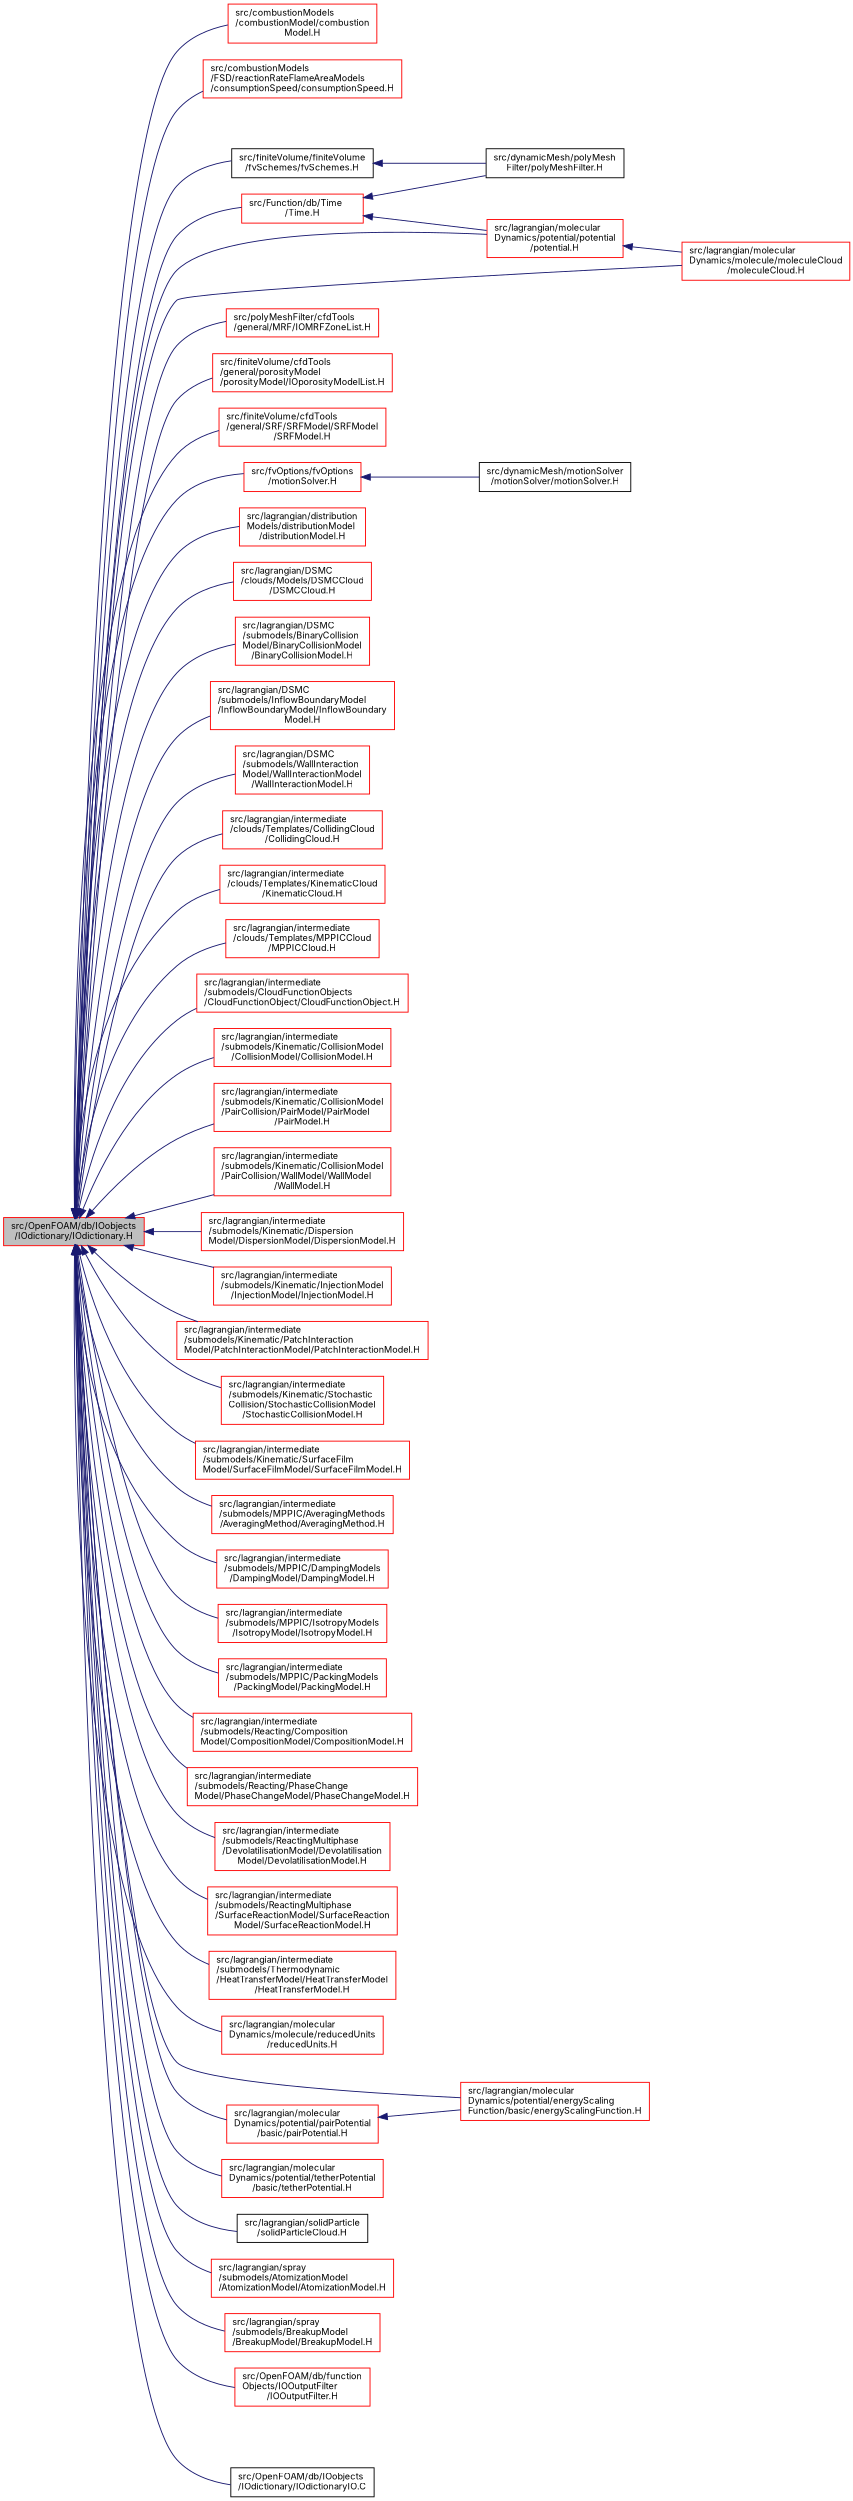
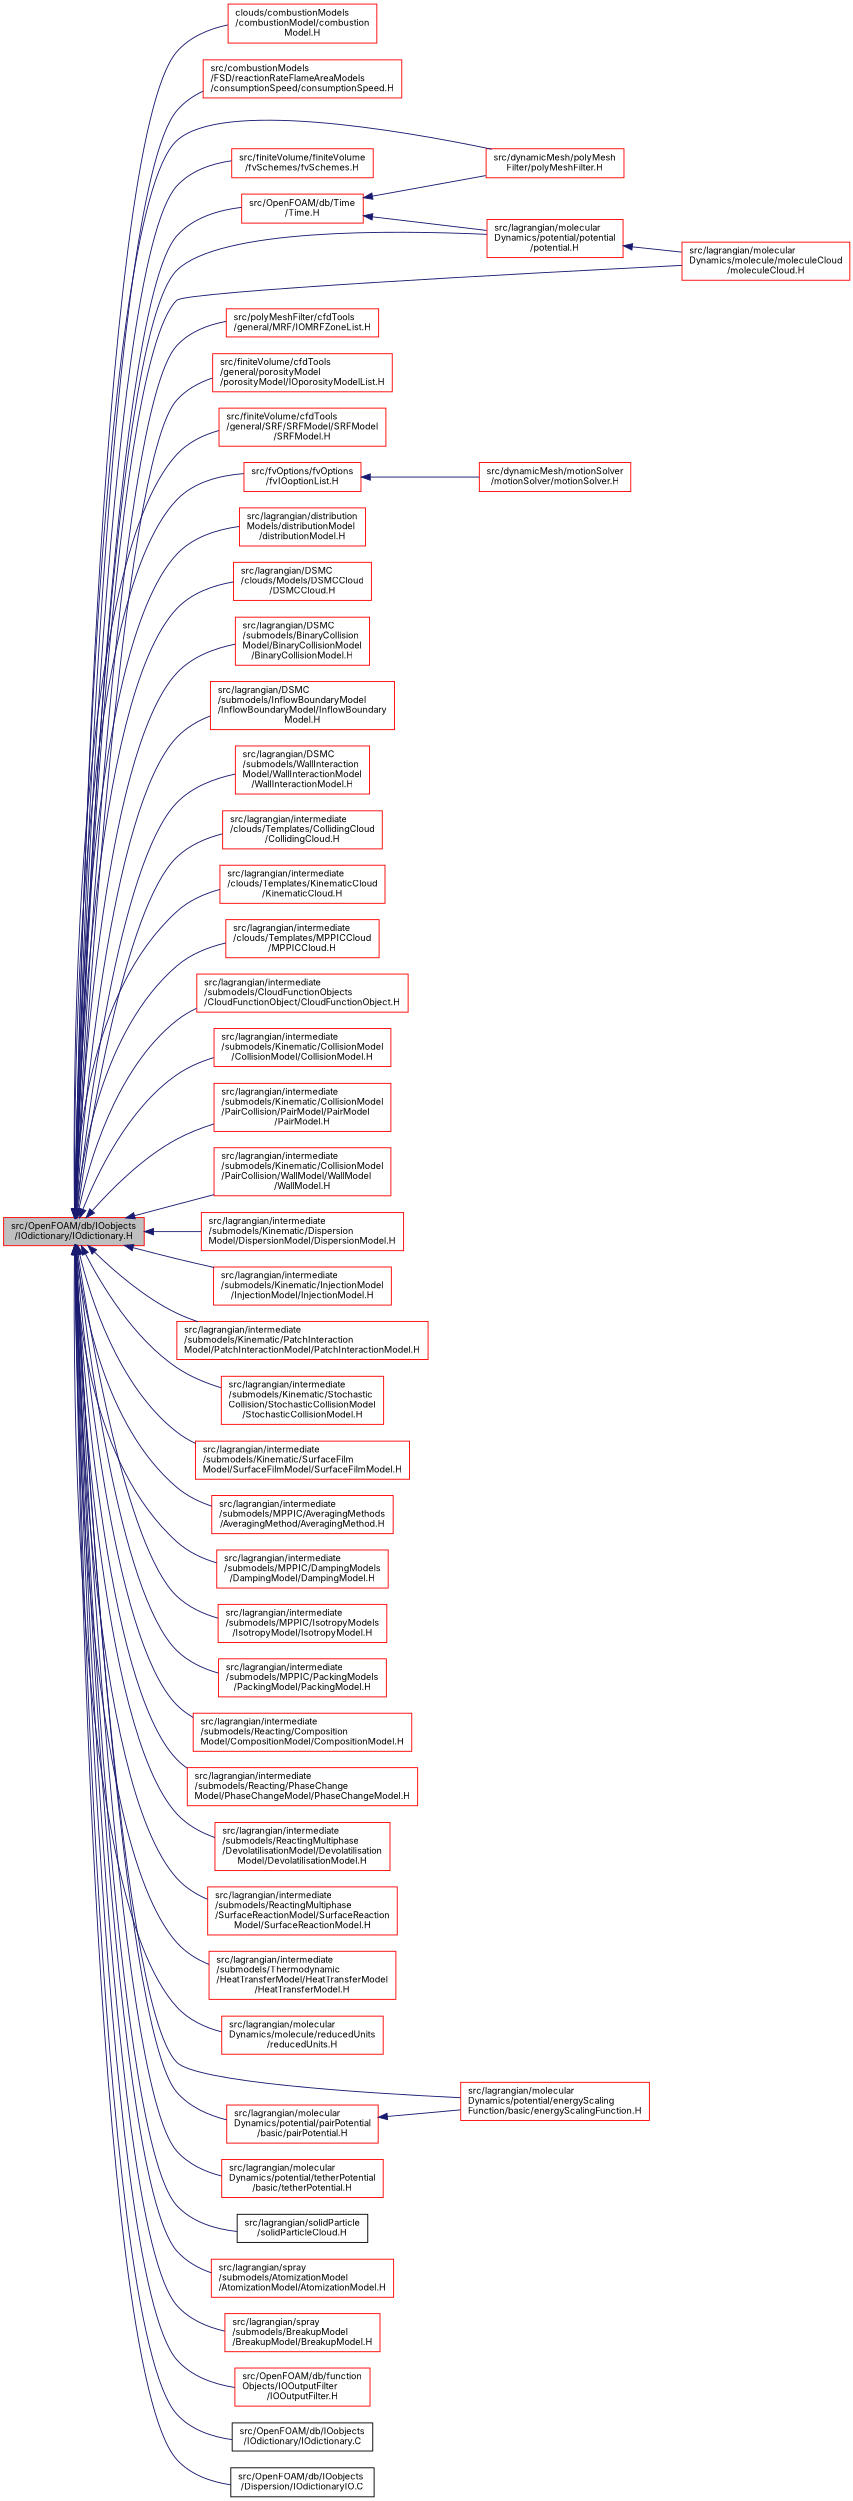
node "src/combustionModels /combustionModel/combustion Model.H": label "src/combustionModels /combustionModel/combustion Model.H" -> "clouds/combustionModels /combustionModel/combustion Model.H"
node "src/finiteVolume/finiteVolume /fvSchemes/fvSchemes.H": color black -> red
edge "src/dynamicMesh/polyMesh Filter/polyMeshFilter.H" -> "src/finiteVolume/finiteVolume /fvSchemes/fvSchemes.H": now "src/dynamicMesh/polyMesh Filter/polyMeshFilter.H" -> "src/OpenFOAM/db/IOobjects /IOdictionary/IOdictionary.H"
node "src/dynamicMesh/polyMesh Filter/polyMeshFilter.H": color black -> red
node "src/Function/db/Time /Time.H": label "src/Function/db/Time /Time.H" -> "src/OpenFOAM/db/Time /Time.H"
node "src/fvOptions/fvOptions /motionSolver.H": label "src/fvOptions/fvOptions /motionSolver.H" -> "src/fvOptions/fvOptions /fvIOoptionList.H"
node "src/dynamicMesh/motionSolver /motionSolver/motionSolver.H": color black -> red
node "src/OpenFOAM/db/IOobjects /IOdictionary/IOdictionary.C": added
node "src/OpenFOAM/db/IOobjects /IOdictionary/IOdictionaryIO.C": label "src/OpenFOAM/db/IOobjects /IOdictionary/IOdictionaryIO.C" -> "src/OpenFOAM/db/IOobjects /Dispersion/IOdictionaryIO.C"
